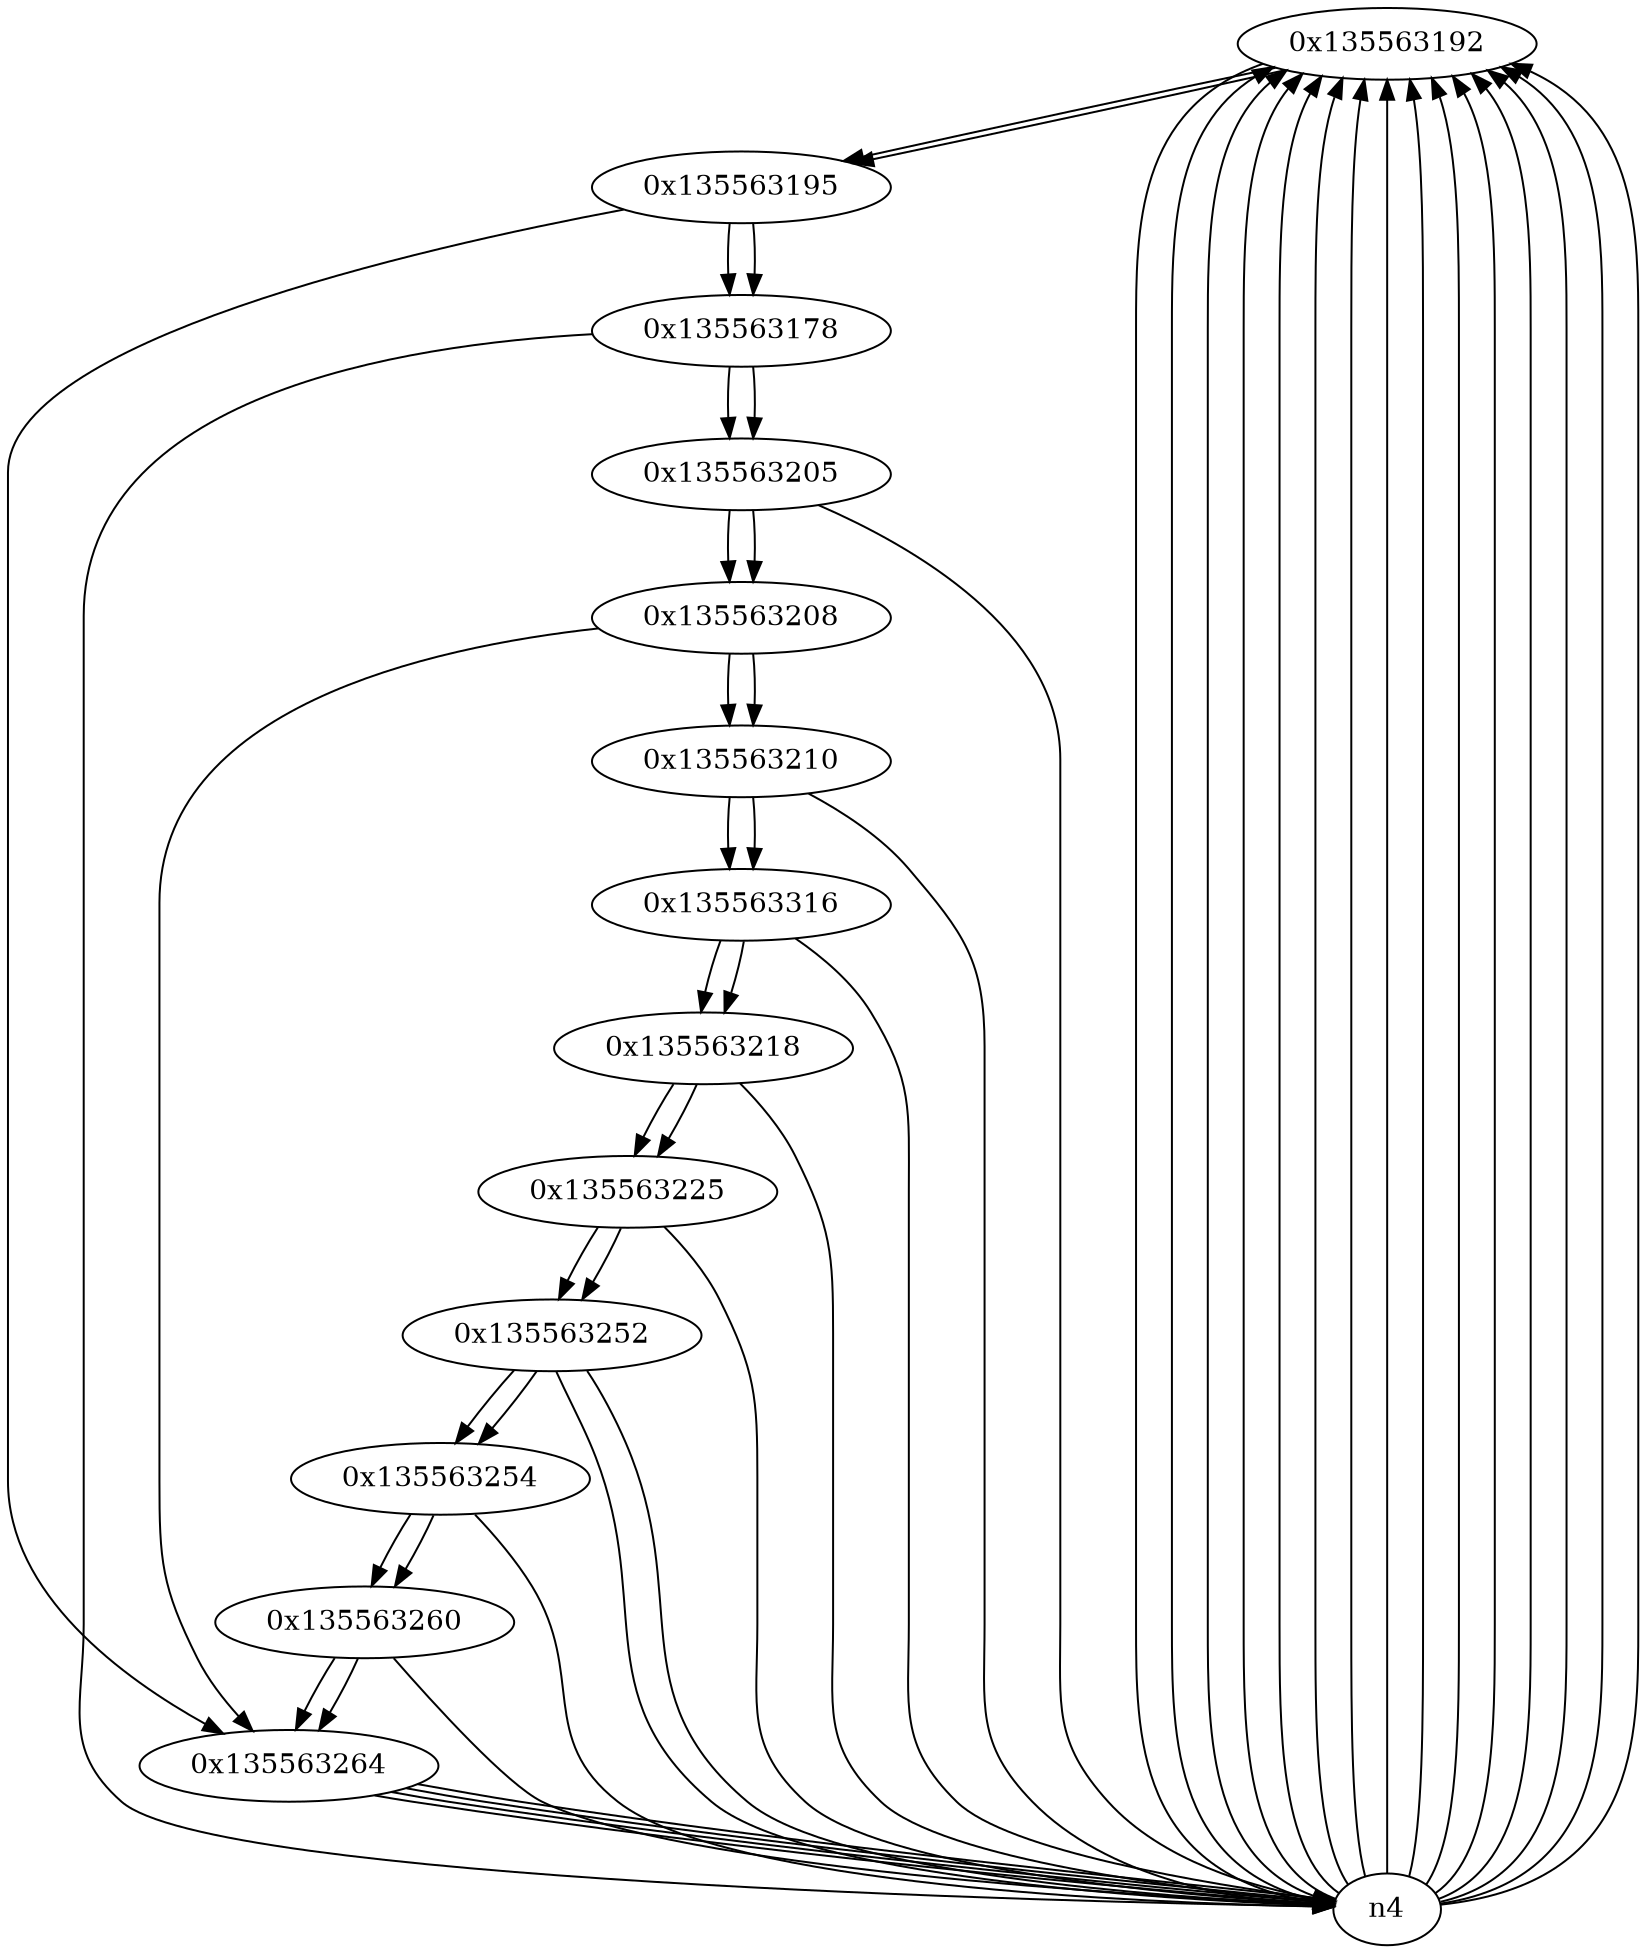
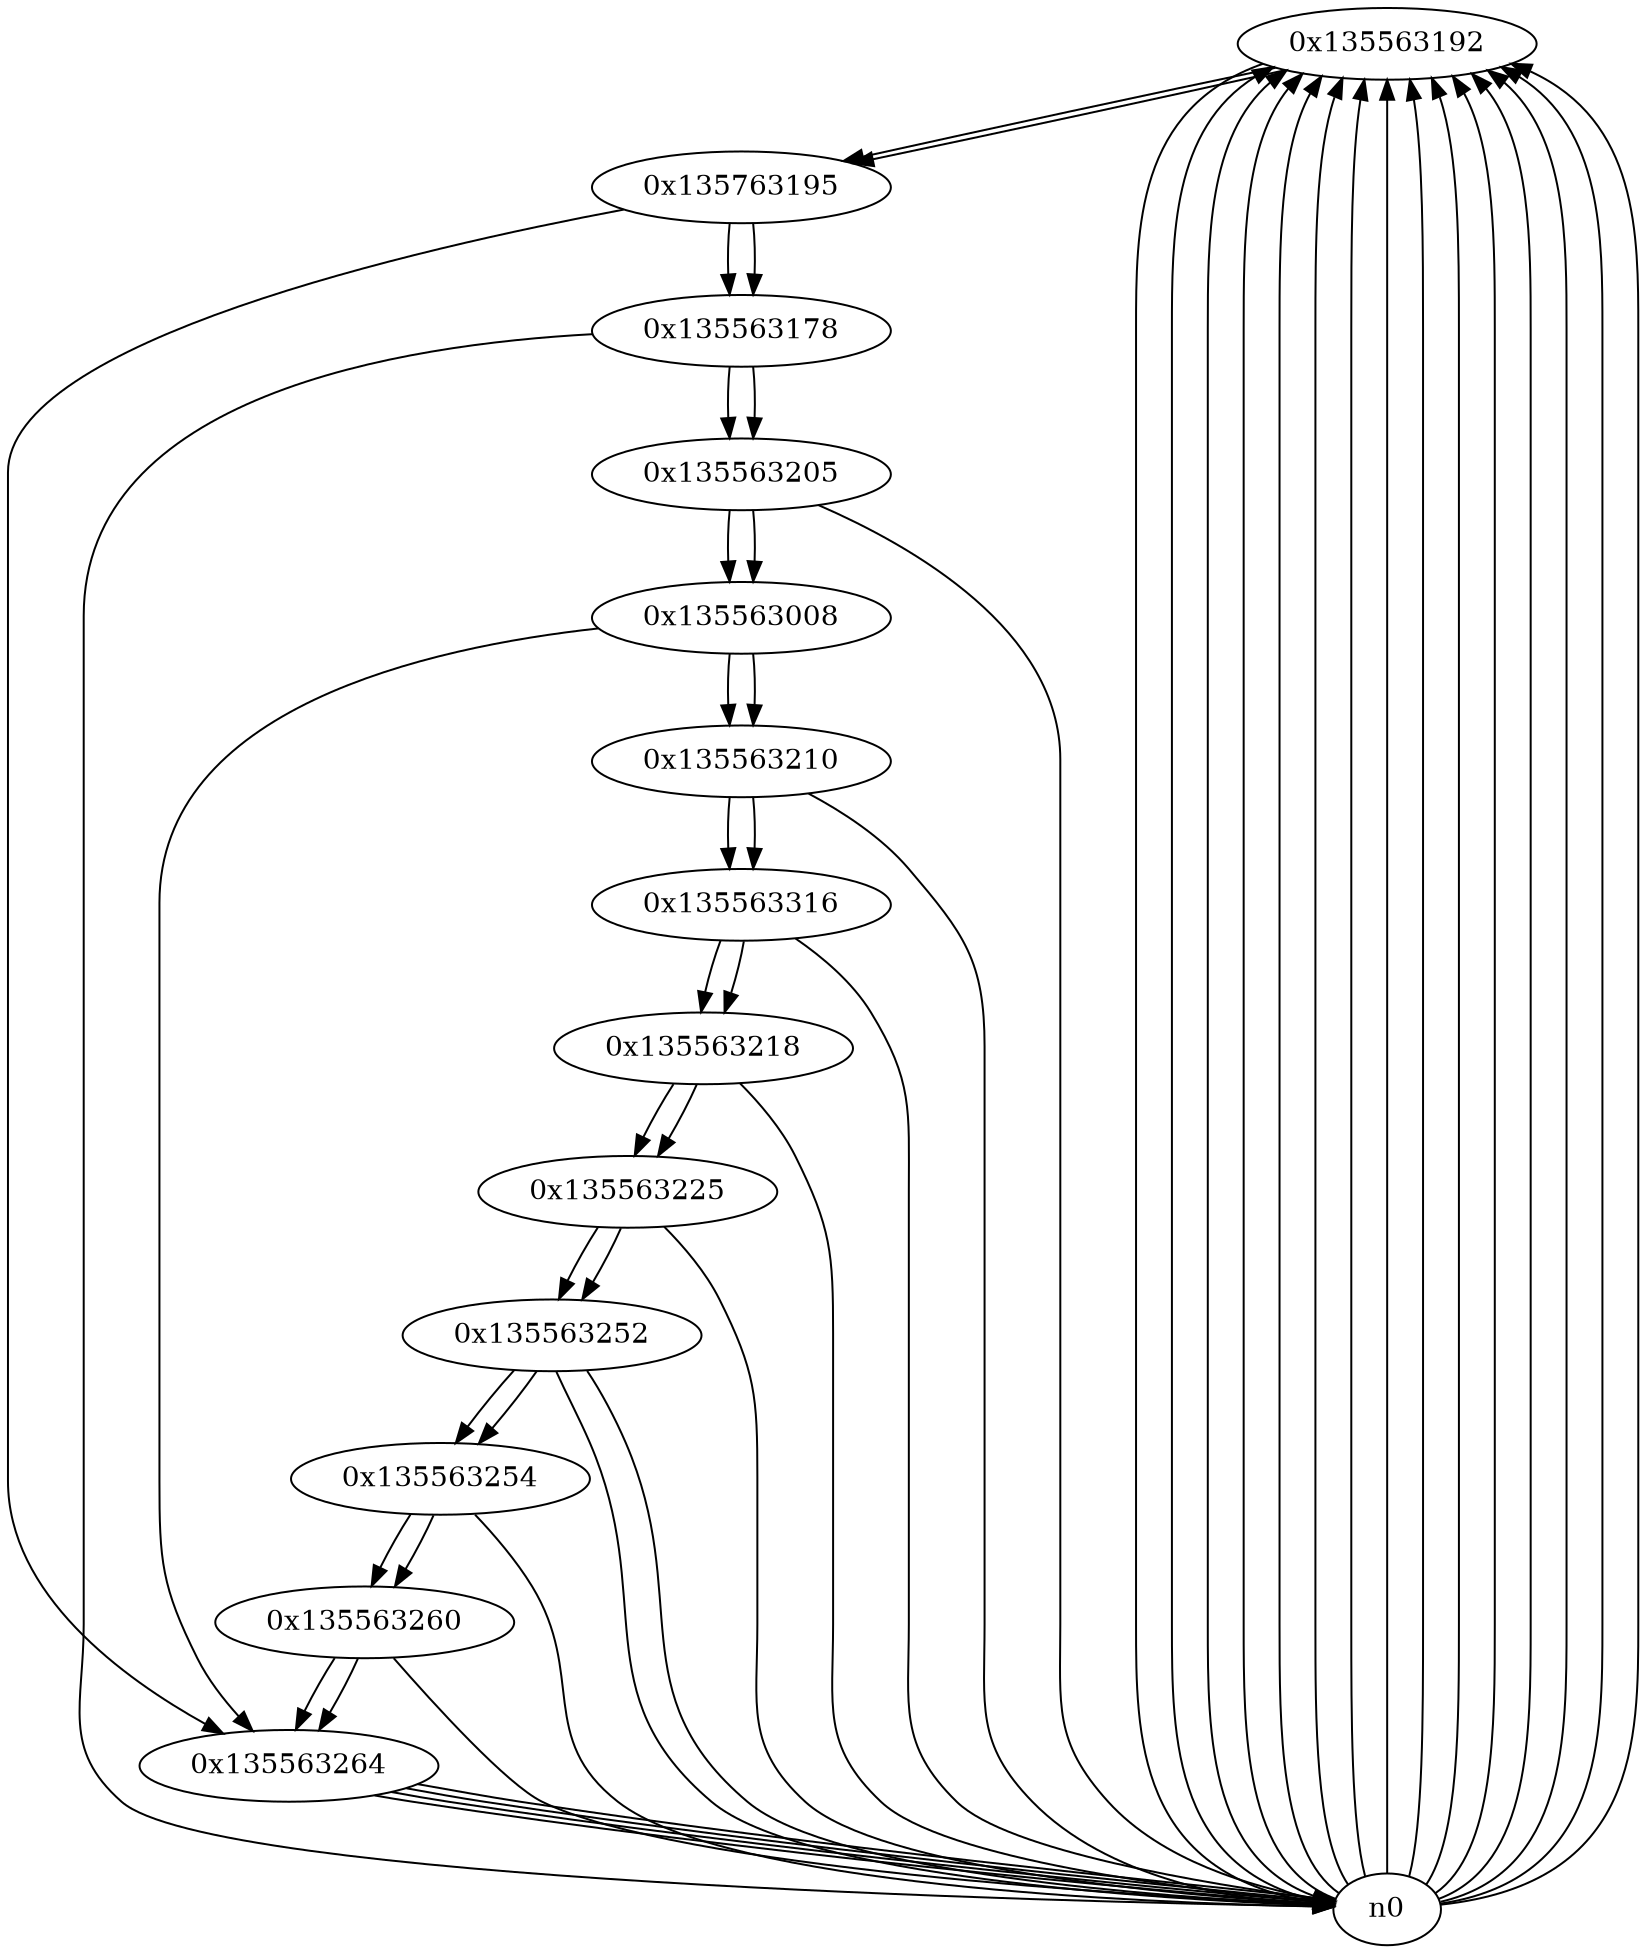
node "0x135563195": label "0x135563195" -> "0x135763195"
node "0x135563208": label "0x135563208" -> "0x135563008"
node "n4": label "n4" -> "n0"
